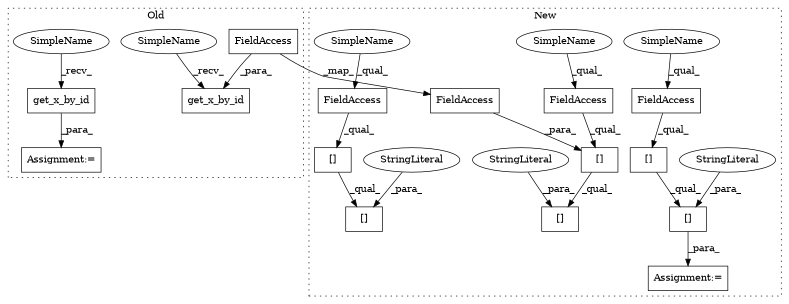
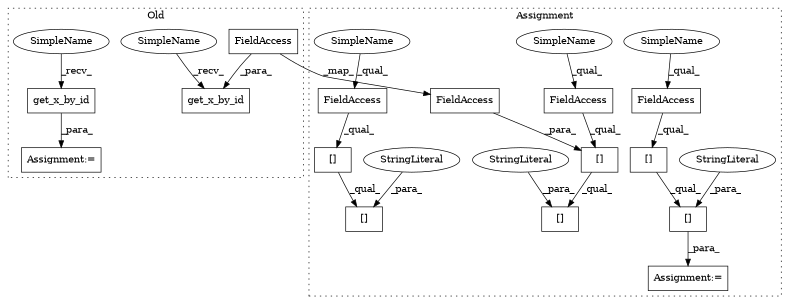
cluster "New": label "New" -> "Assignment"
